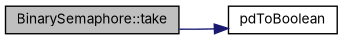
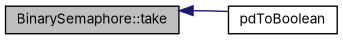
edge "BinarySemaphore::take" -> "pdToBoolean": reversed
